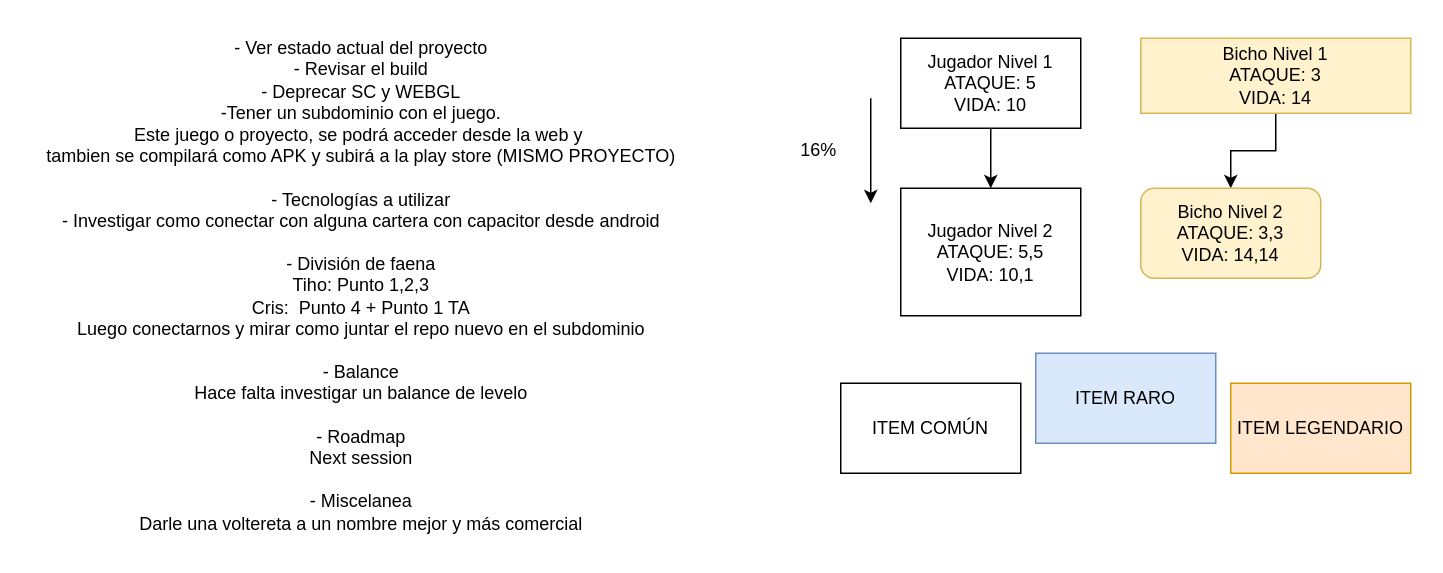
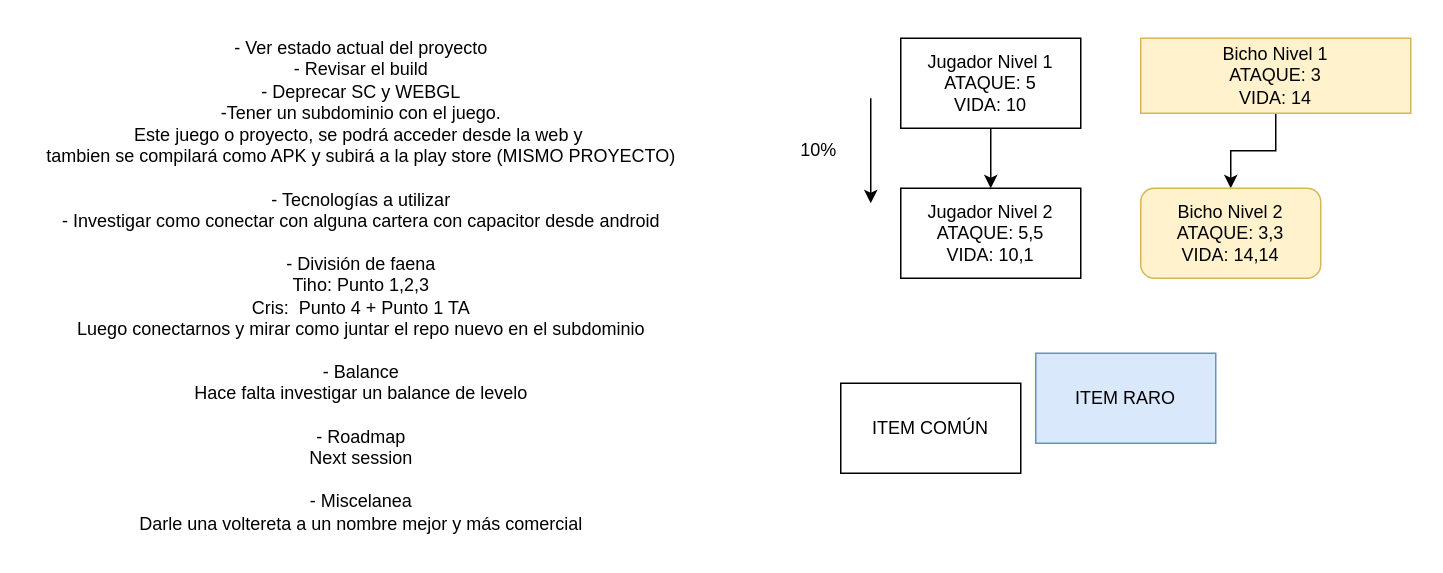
node "16%": label "16%" -> "10%"
node "Jugador Nivel 2 ATAQUE: 5,5 VIDA: 10,1": size 180x128 -> 180x90
node "ITEM LEGENDARIO": removed
